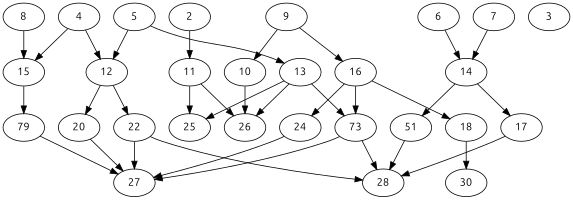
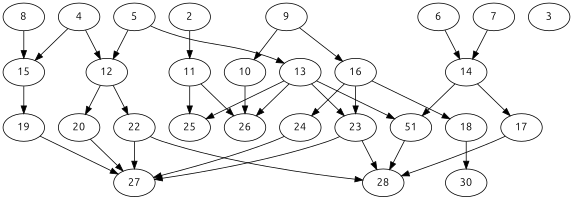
edge "13" -> "51": added
node "79": label "79" -> "19"
node "73": label "73" -> "23"
